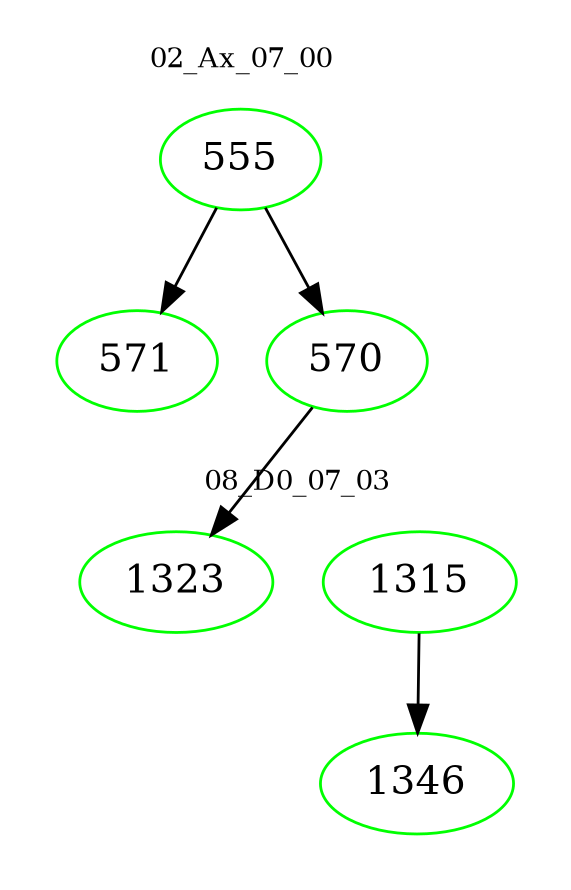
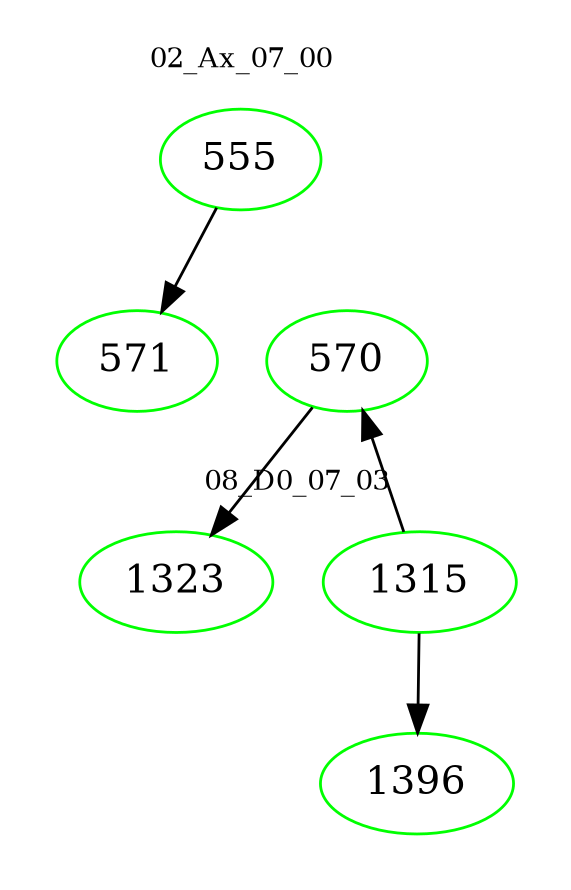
edge "555" -> "570": now "1315" -> "570"
node "1346": label "1346" -> "1396"
